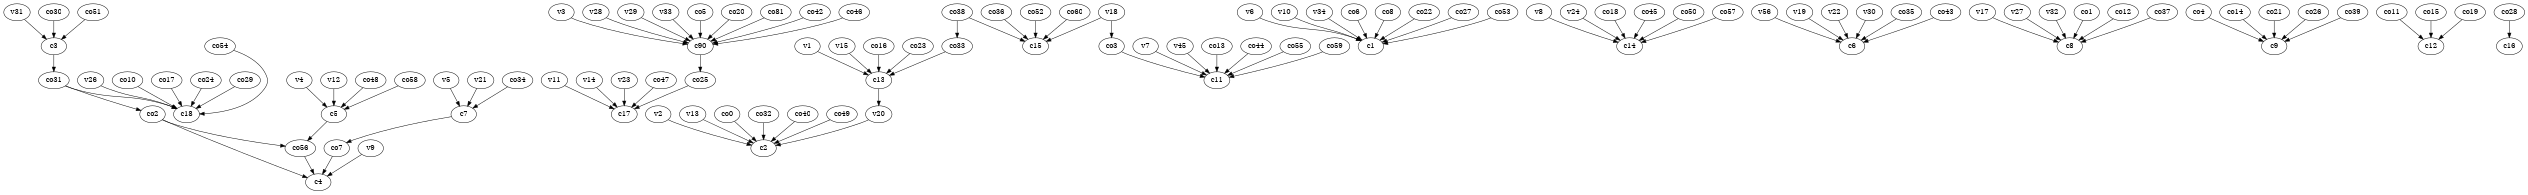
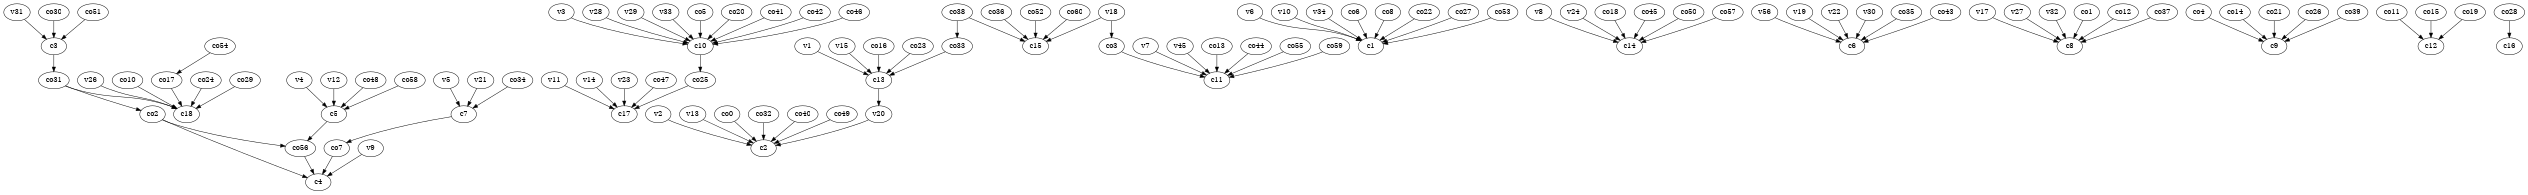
node "co81": label "co81" -> "co41"
node "c90": label "c90" -> "c10"
edge "co54" -> "c18": now "co54" -> "co17"
